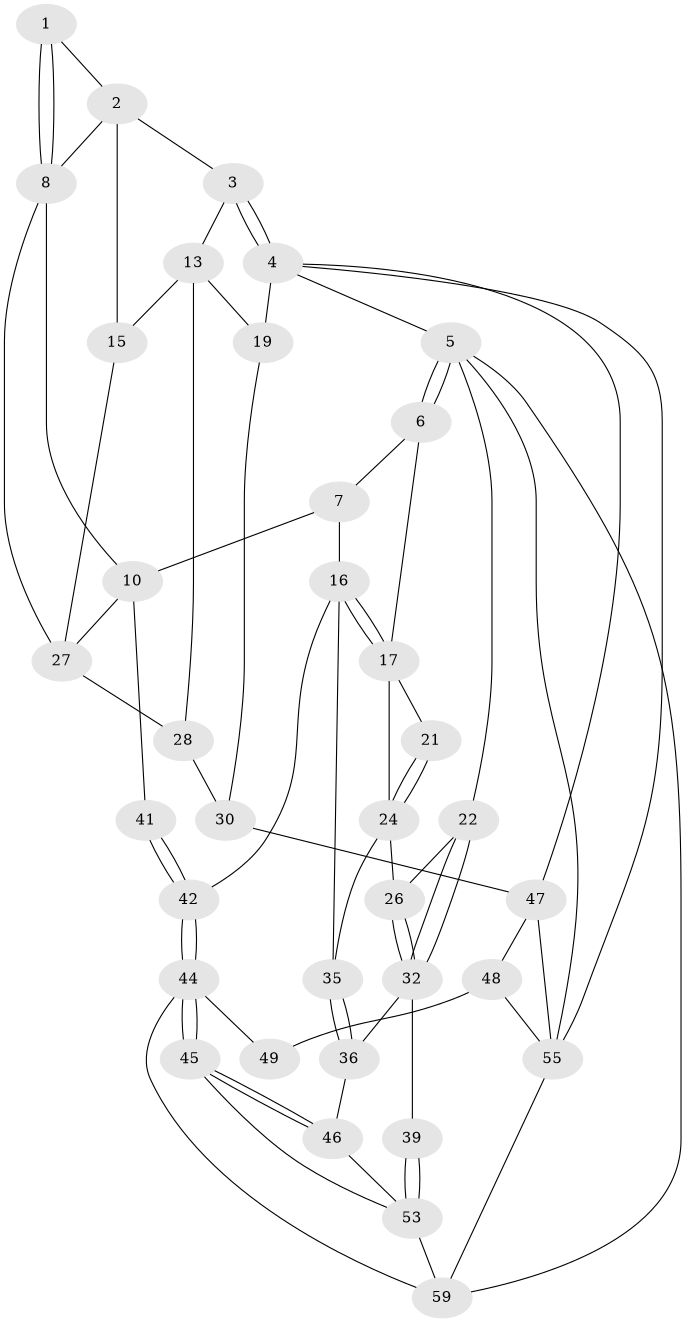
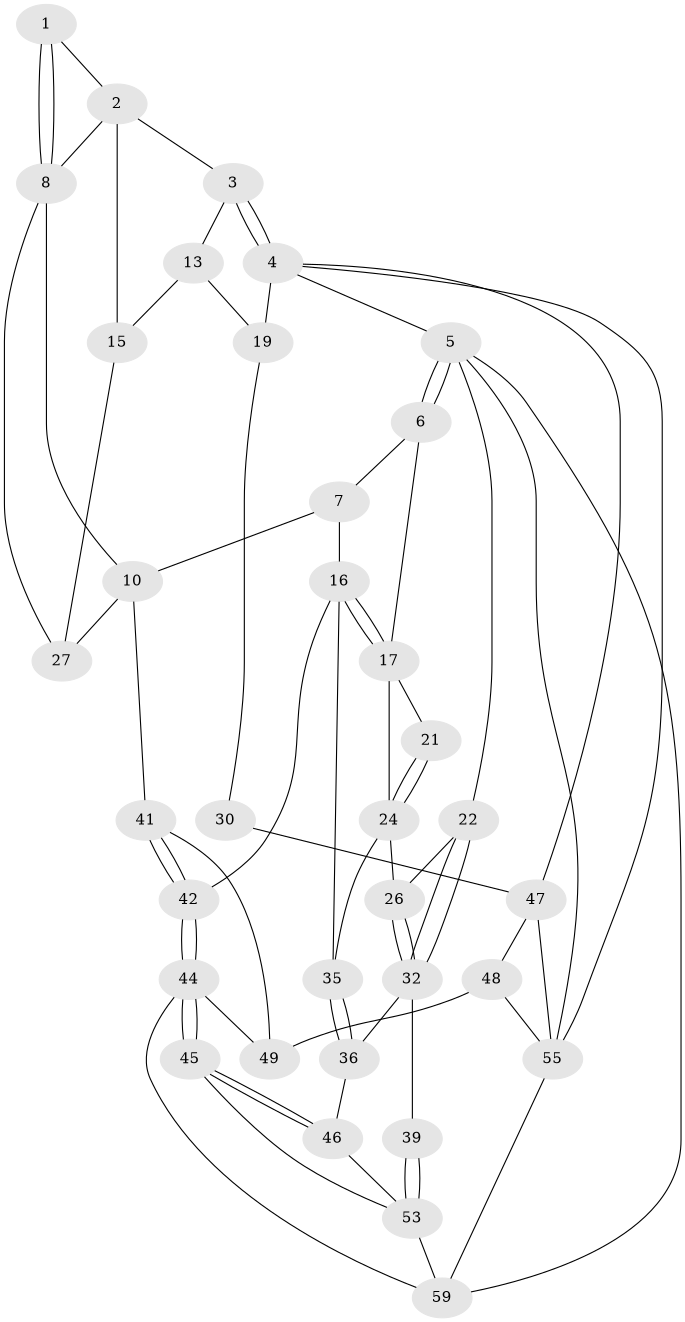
node "28": removed
edge "41" -- "49": added
